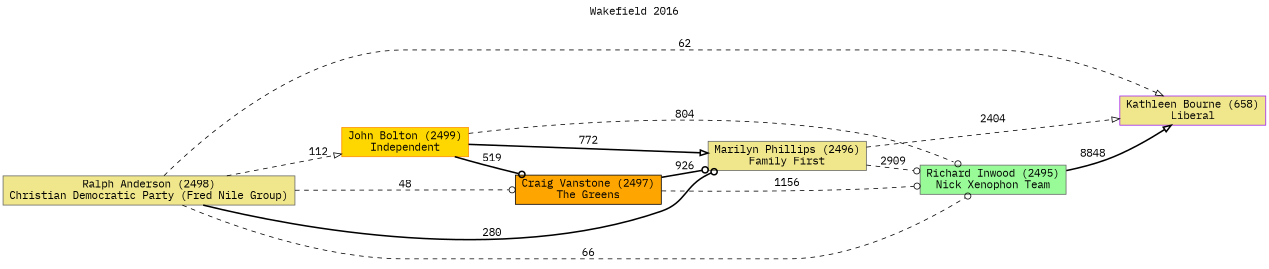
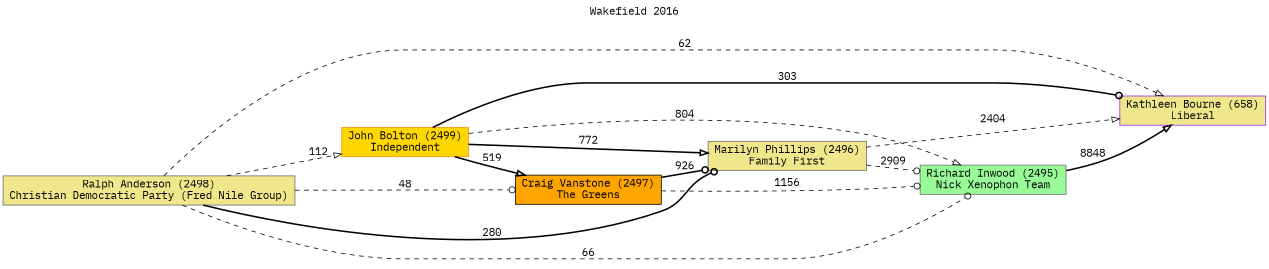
edge "John Bolton (2499) Independent" -> "Kathleen Bourne (658) Liberal": added, label "303"
edge "John Bolton (2499) Independent" -> "Richard Inwood (2495) Nick Xenophon Team": arrowhead odot -> onormal
edge "John Bolton (2499) Independent" -> "Craig Vanstone (2497) The Greens": arrowhead odot -> onormal
